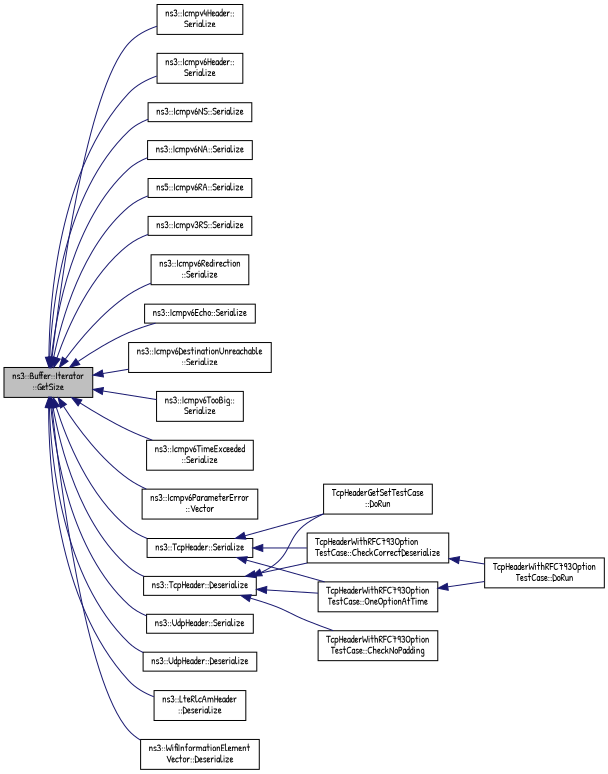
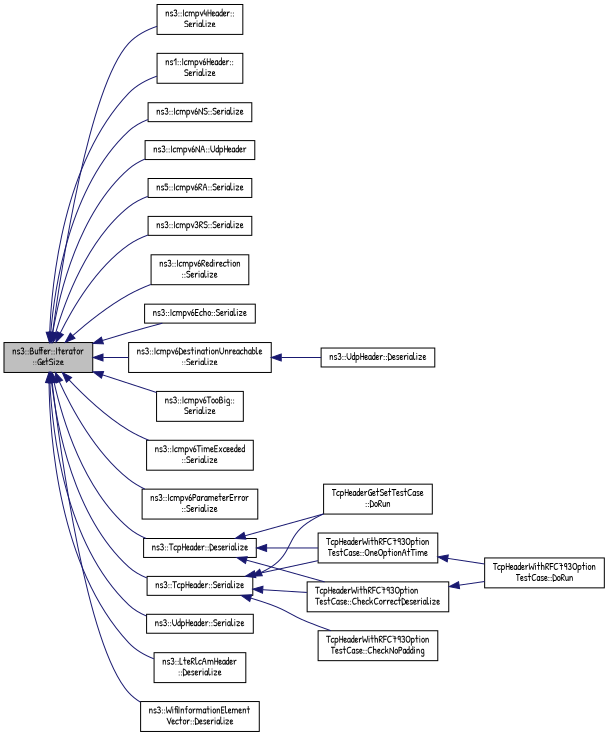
node "ns3::Icmpv6Header:: Serialize": label "ns3::Icmpv6Header:: Serialize" -> "ns1::Icmpv6Header:: Serialize"
node "ns3::Icmpv6NA::Serialize": label "ns3::Icmpv6NA::Serialize" -> "ns3::Icmpv6NA::UdpHeader"
node "ns3::Icmpv6ParameterError ::Vector": label "ns3::Icmpv6ParameterError ::Vector" -> "ns3::Icmpv6ParameterError ::Serialize"
edge "ns3::UdpHeader::Deserialize" -> "ns3::Buffer::Iterator ::GetSize": now "ns3::UdpHeader::Deserialize" -> "ns3::Icmpv6DestinationUnreachable ::Serialize"
edge "TcpHeaderWithRFC793Option TestCase::CheckNoPadding" -> "ns3::TcpHeader::Deserialize": now "TcpHeaderWithRFC793Option TestCase::CheckNoPadding" -> "ns3::TcpHeader::Serialize"
